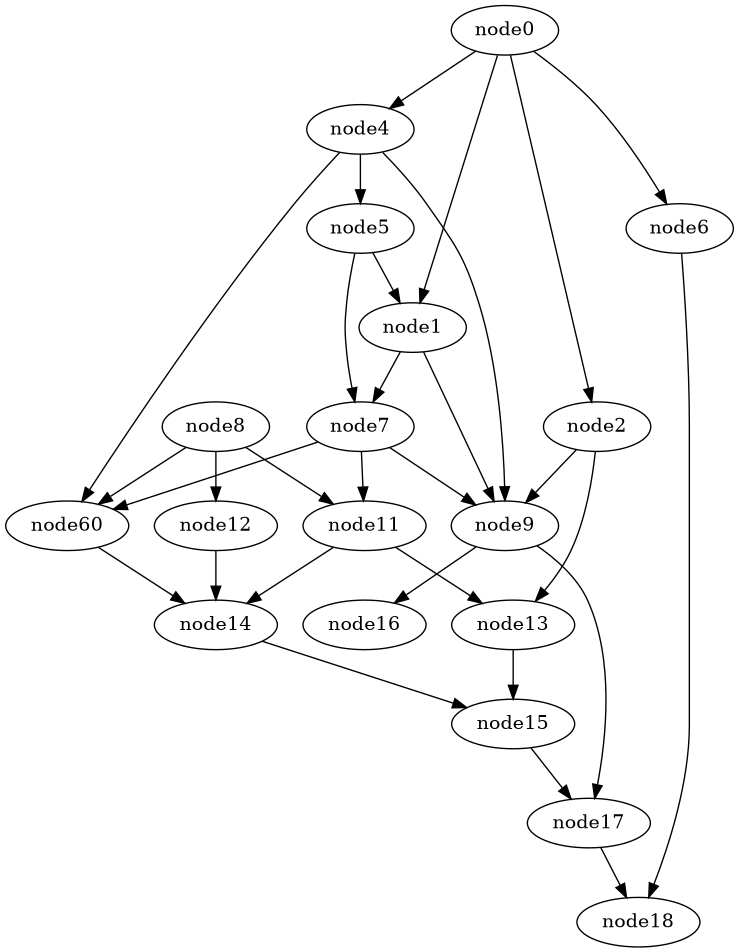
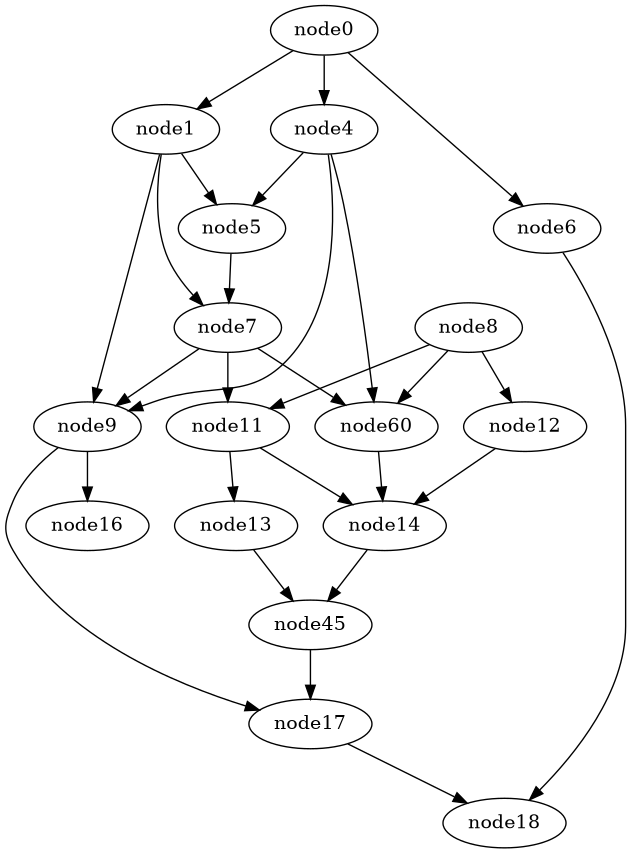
edge "node5" -> "node1": reversed
node "node2": removed
node "node15": label "node15" -> "node45"
